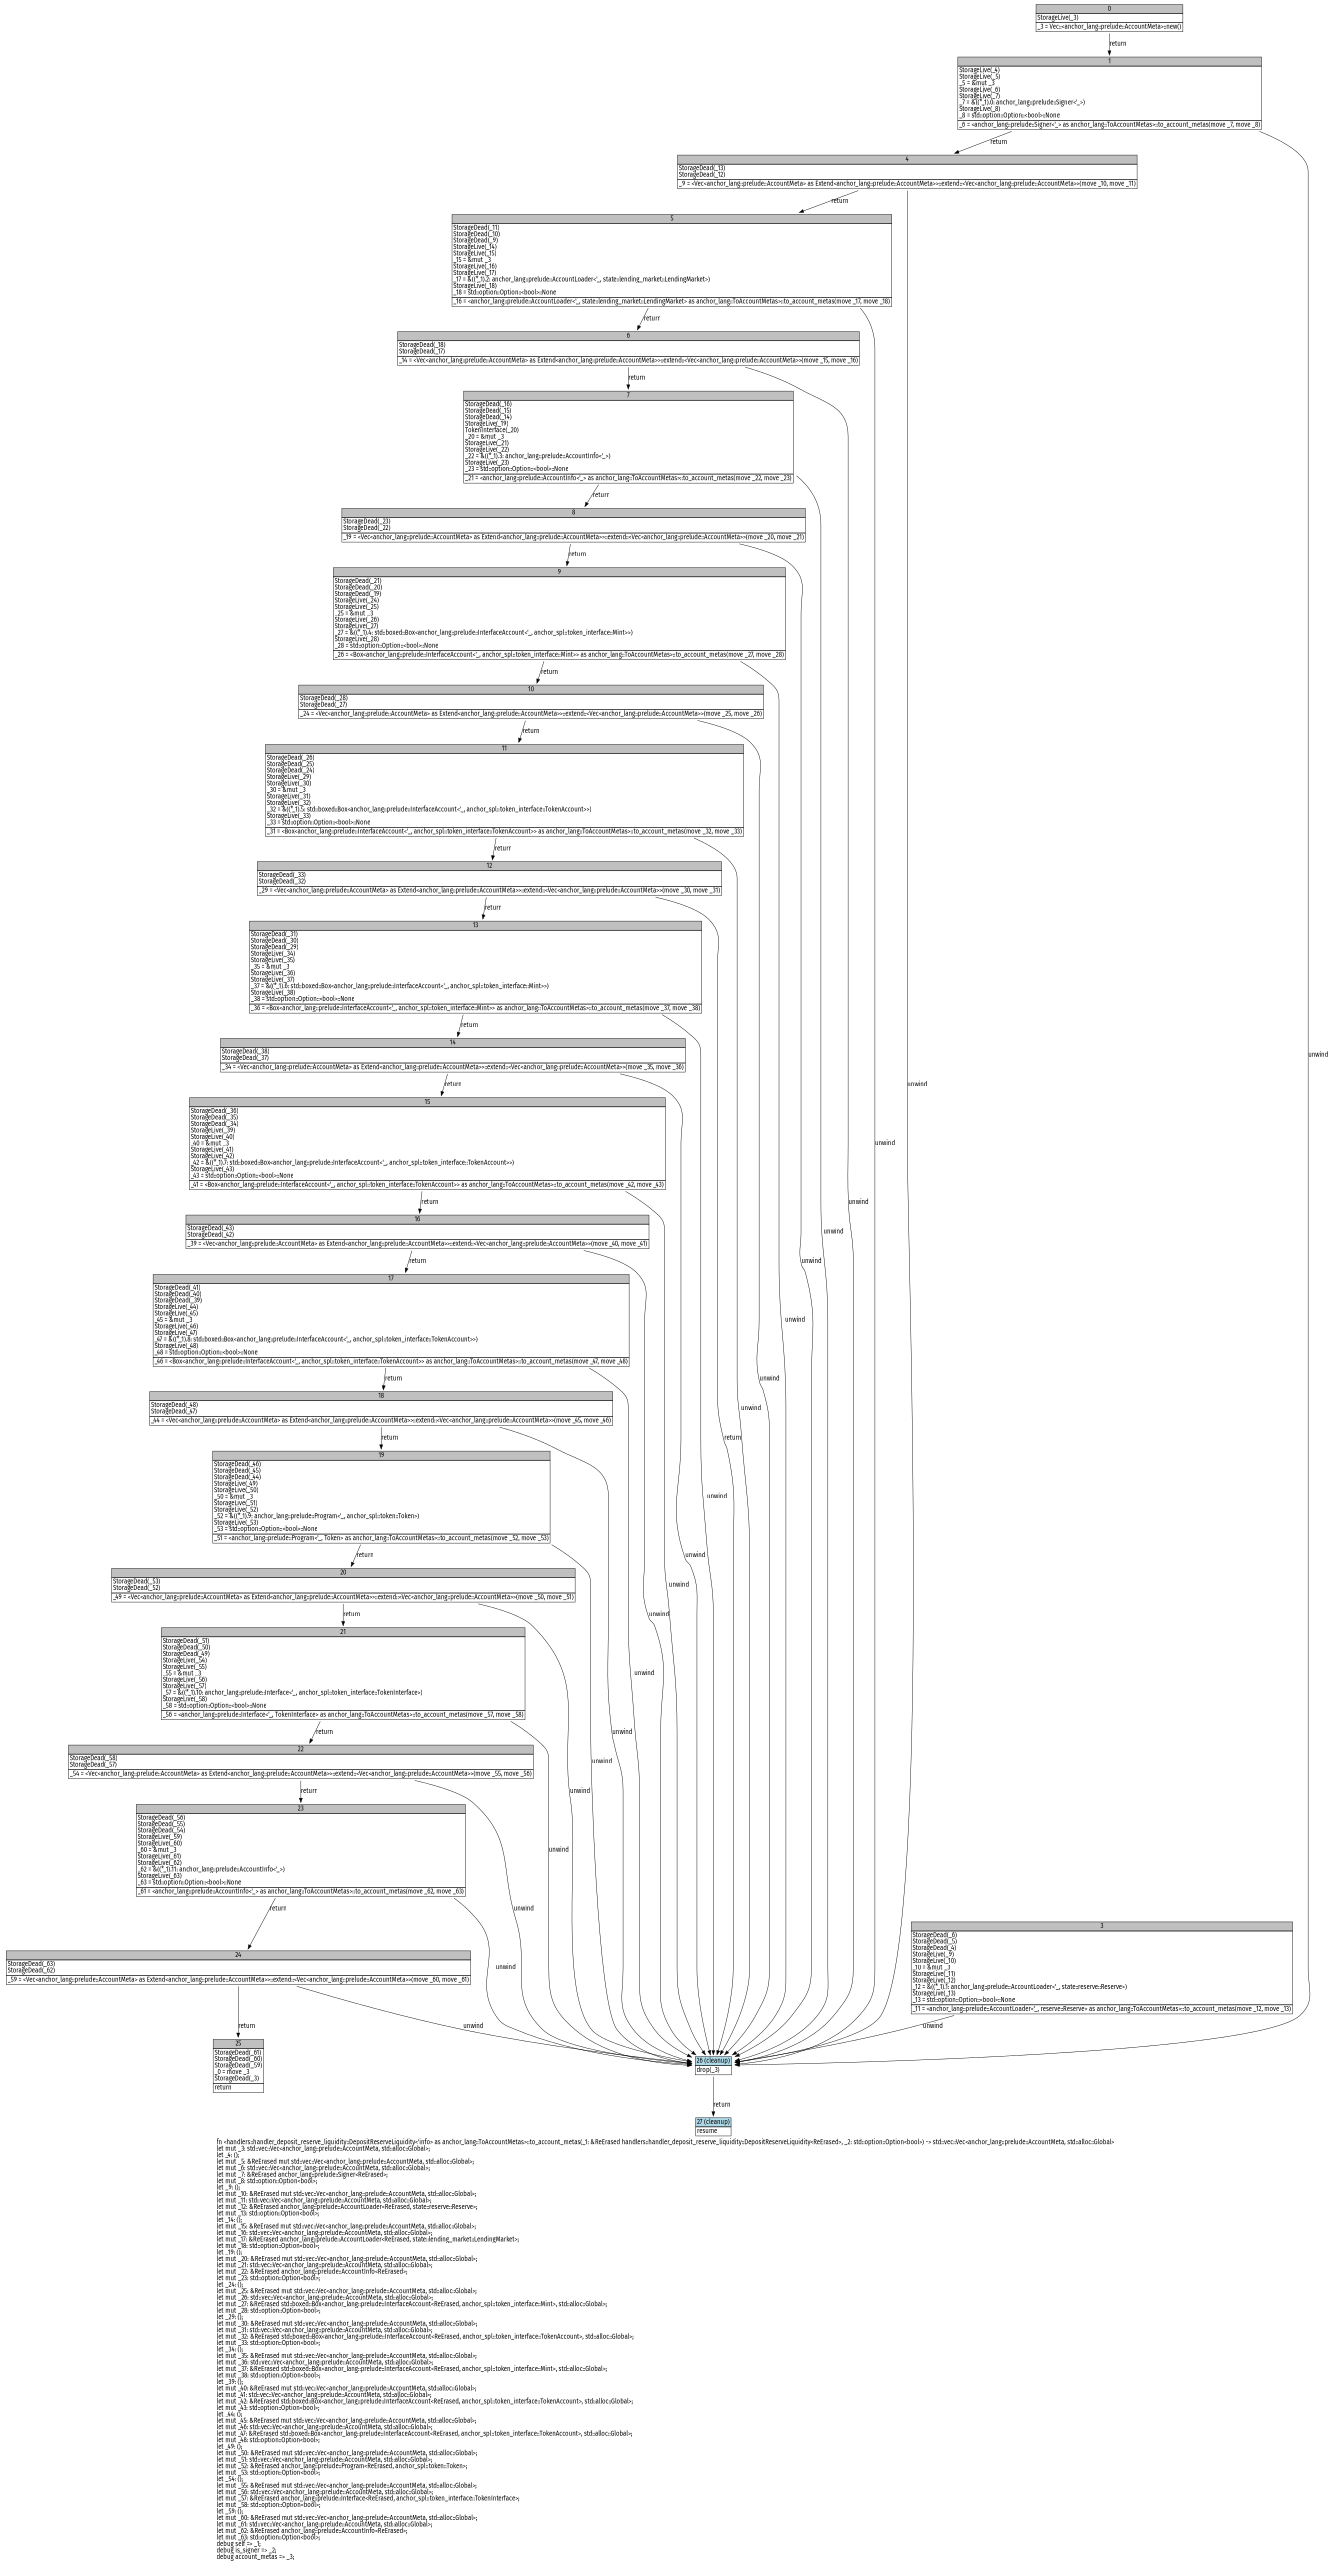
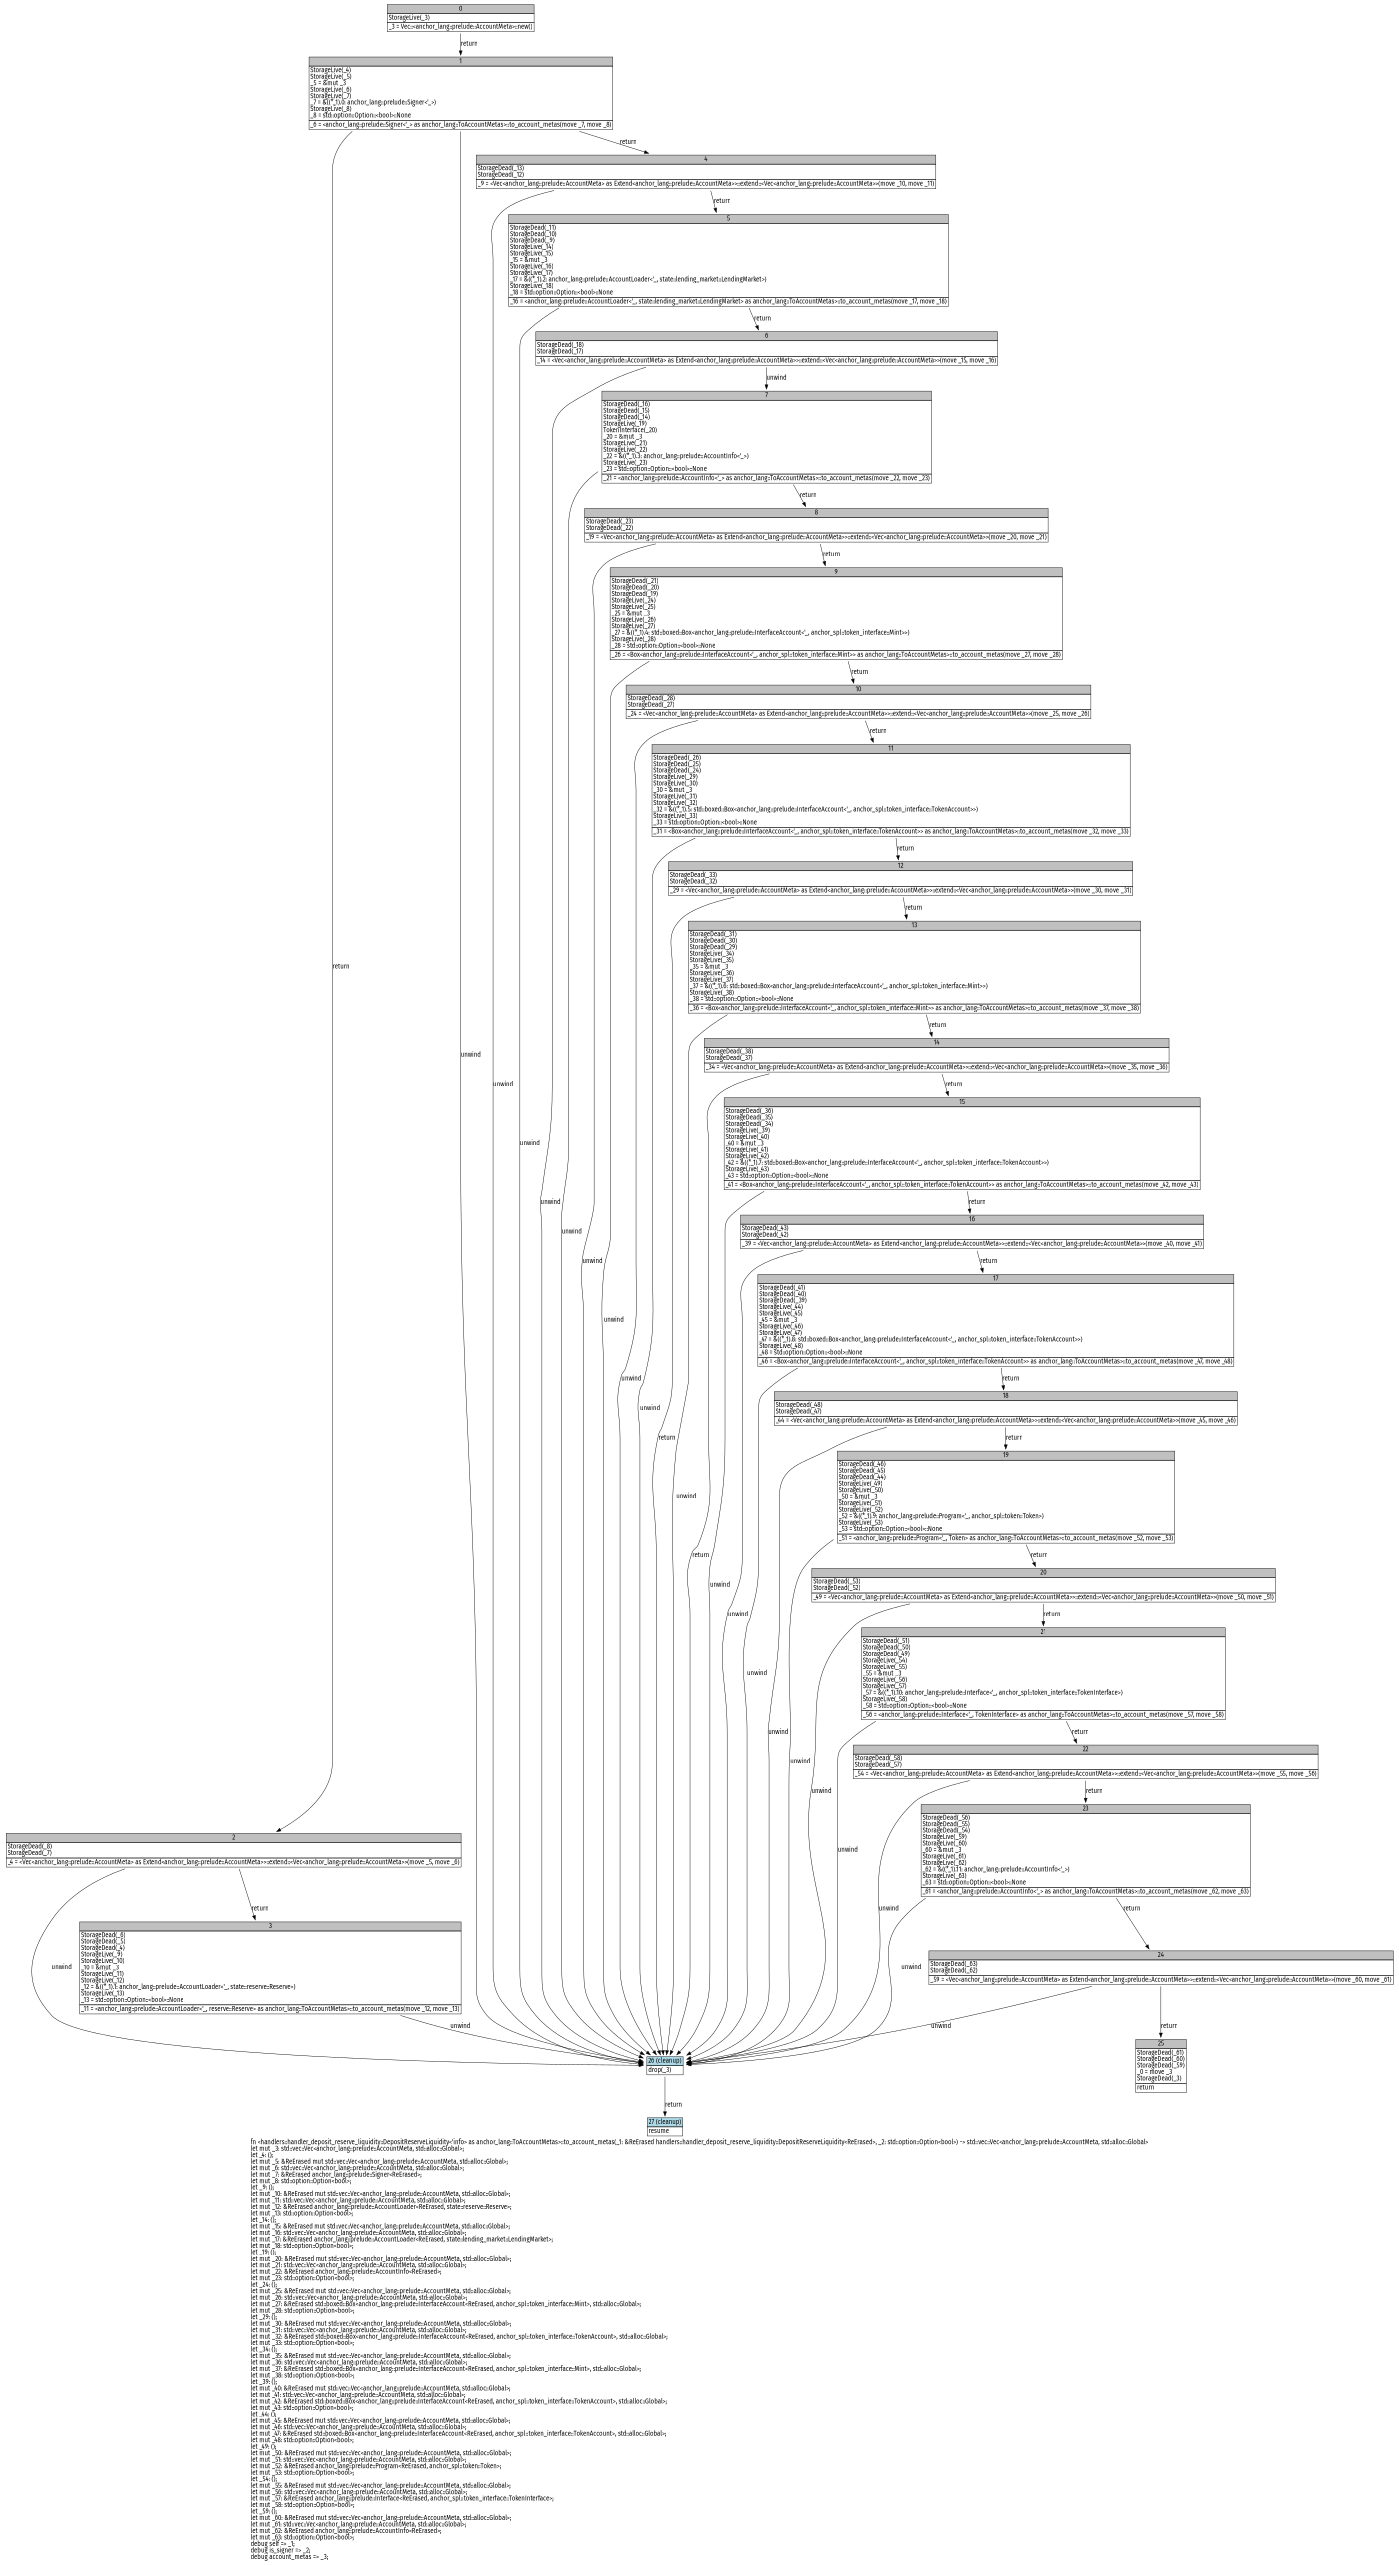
edge "6" -> "7": label "return" -> "unwind"
edge "14" -> "26 (cleanup)": label "unwind" -> "return"
node "2": added
